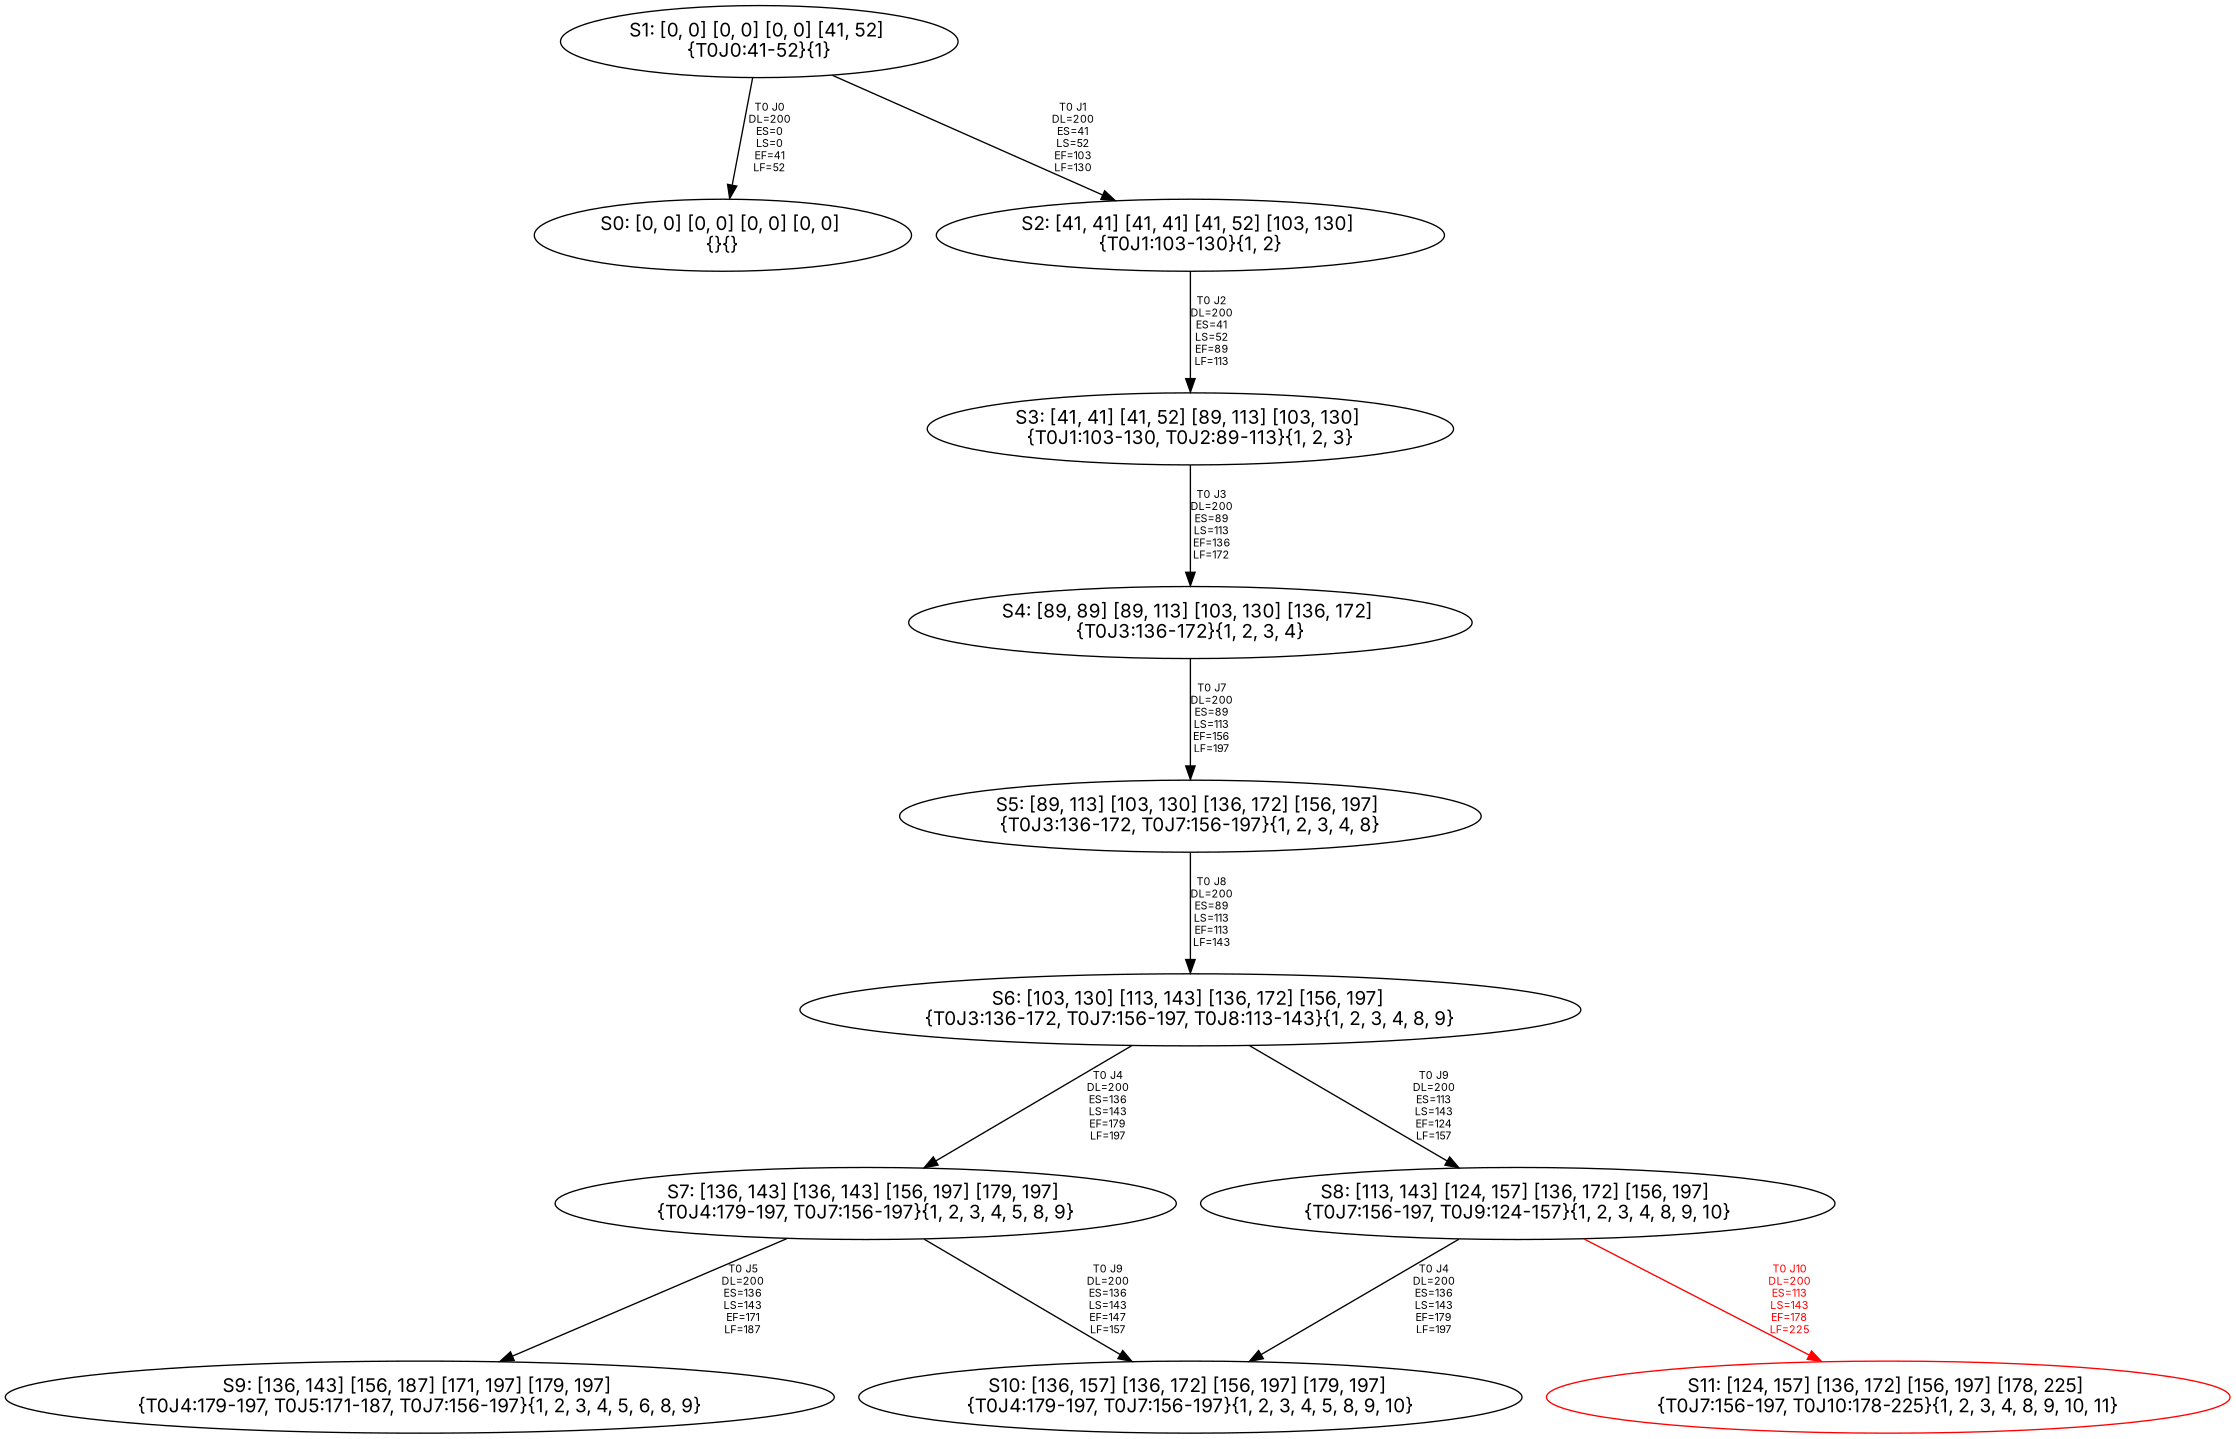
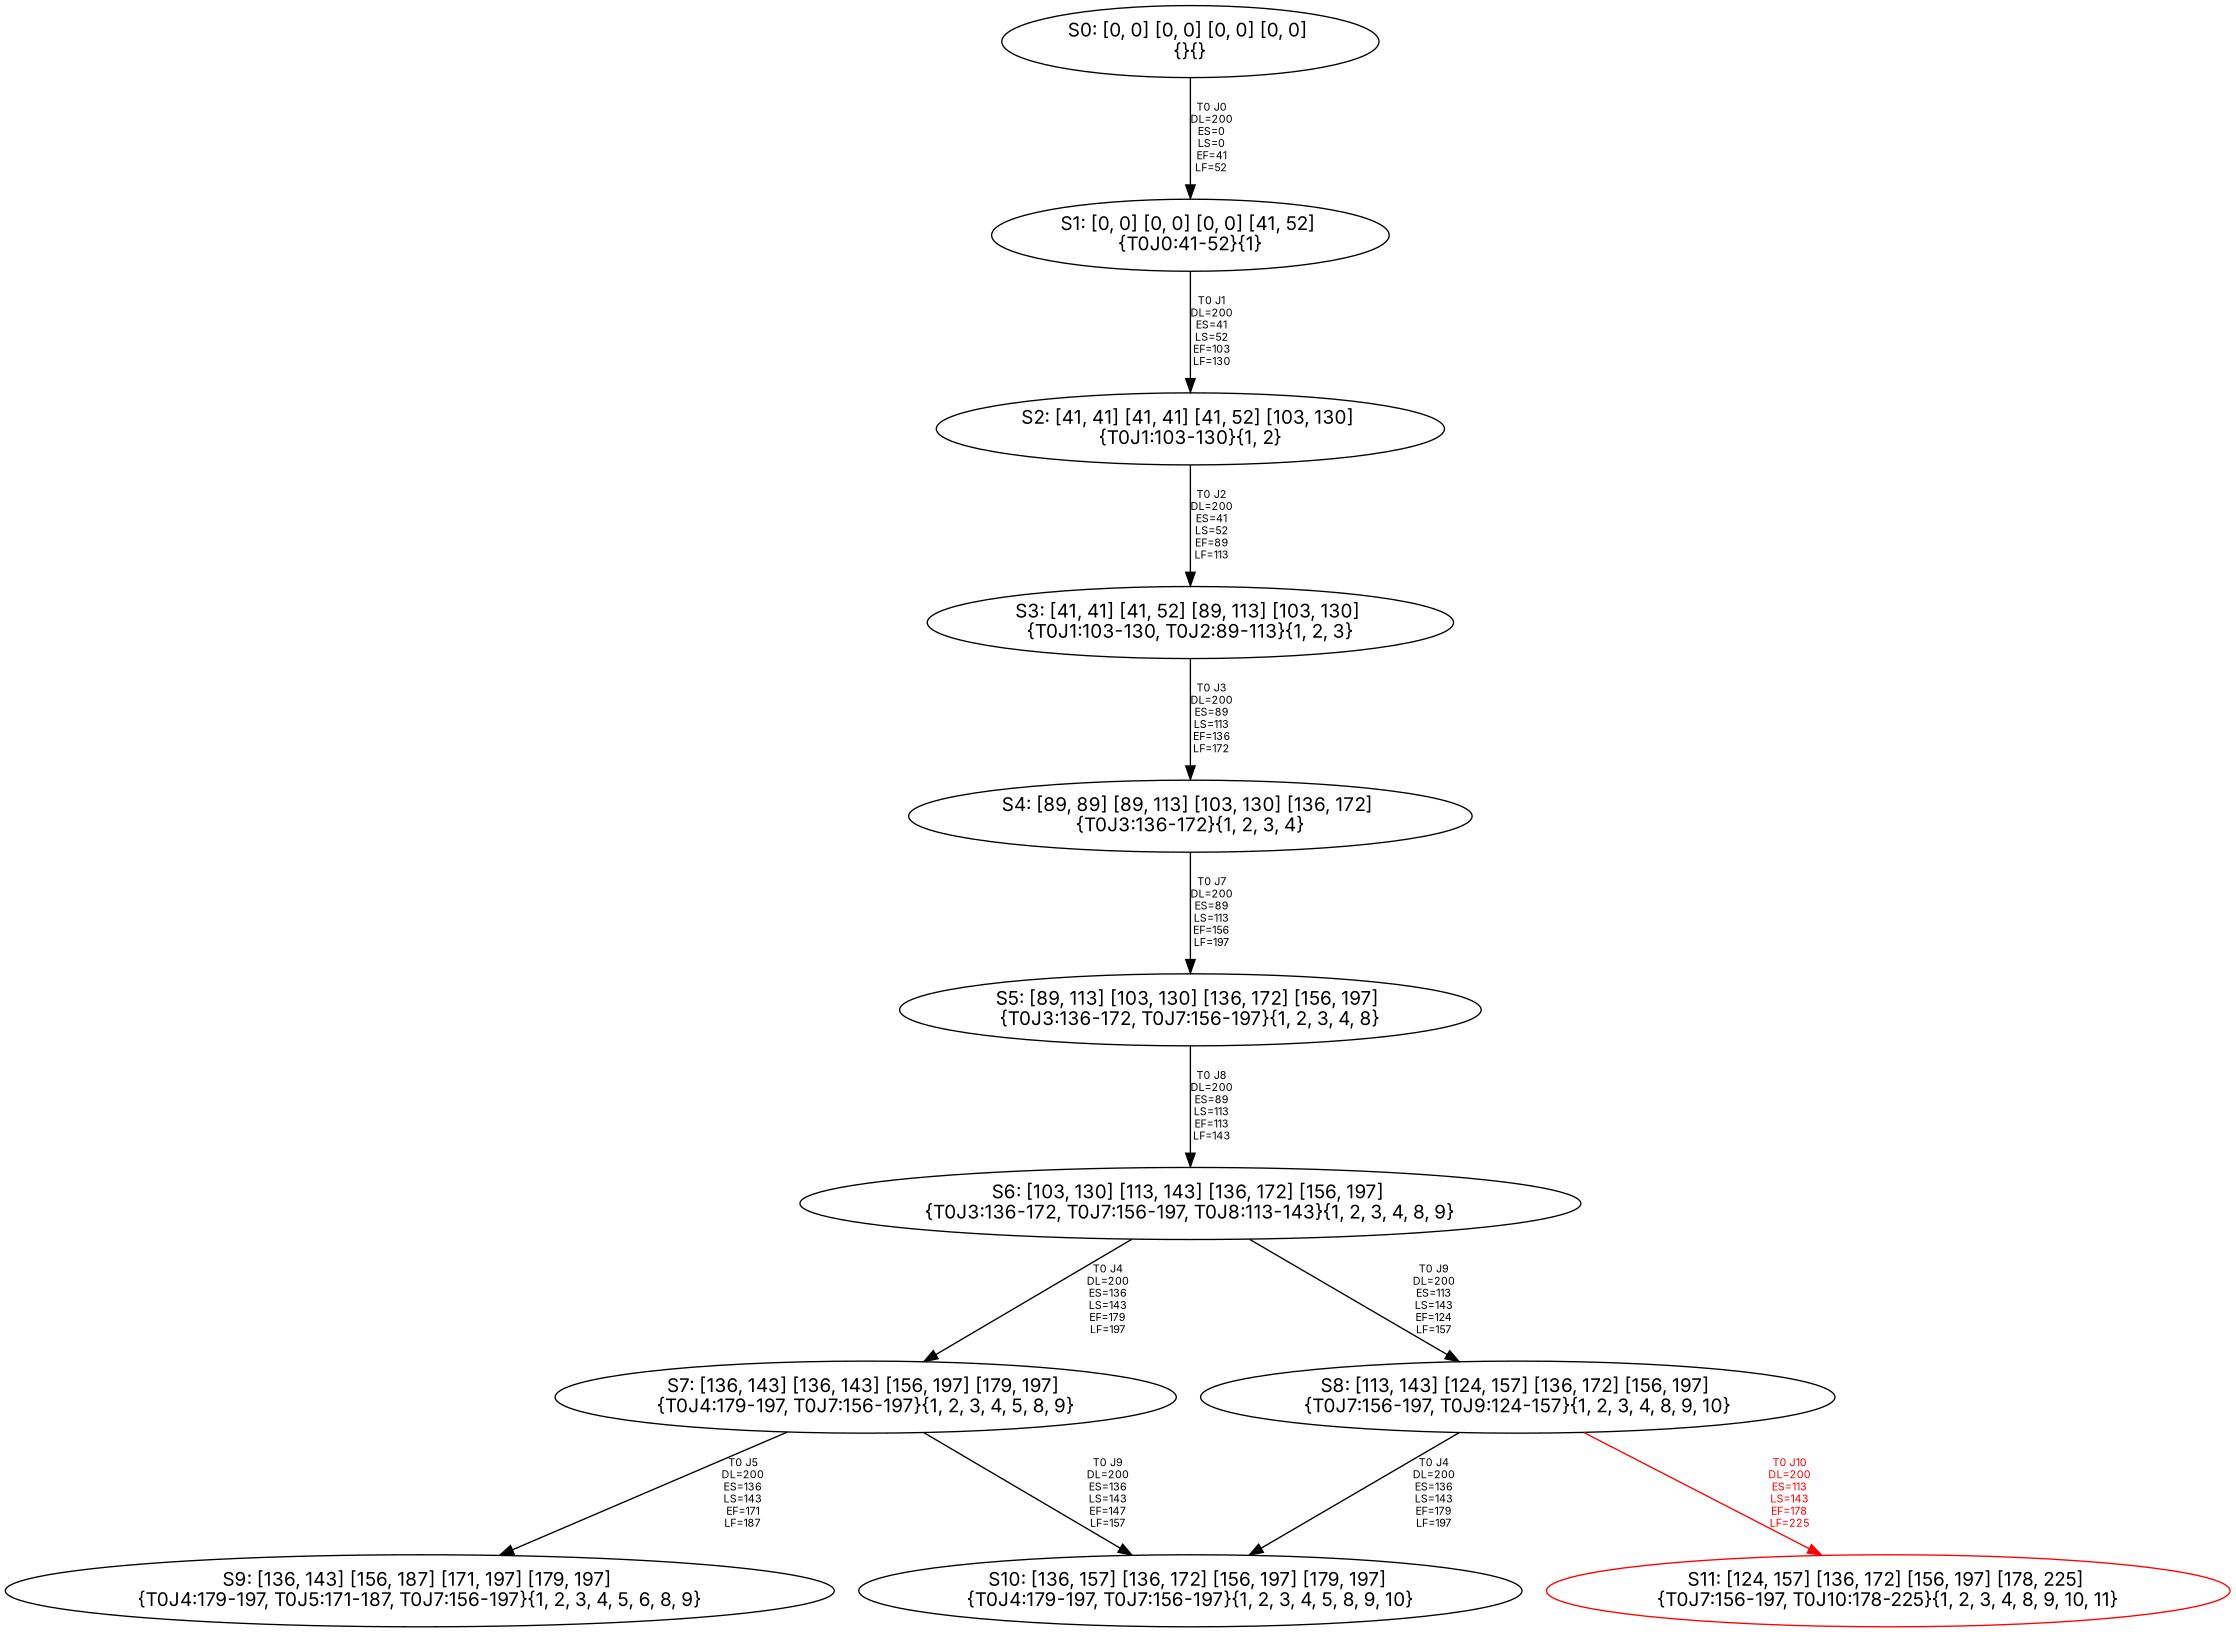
edge "S1: [0, 0] [0, 0] [0, 0] [41, 52] {T0J0:41-52}{1}" -> "S0: [0, 0] [0, 0] [0, 0] [0, 0] {}{}": reversed
